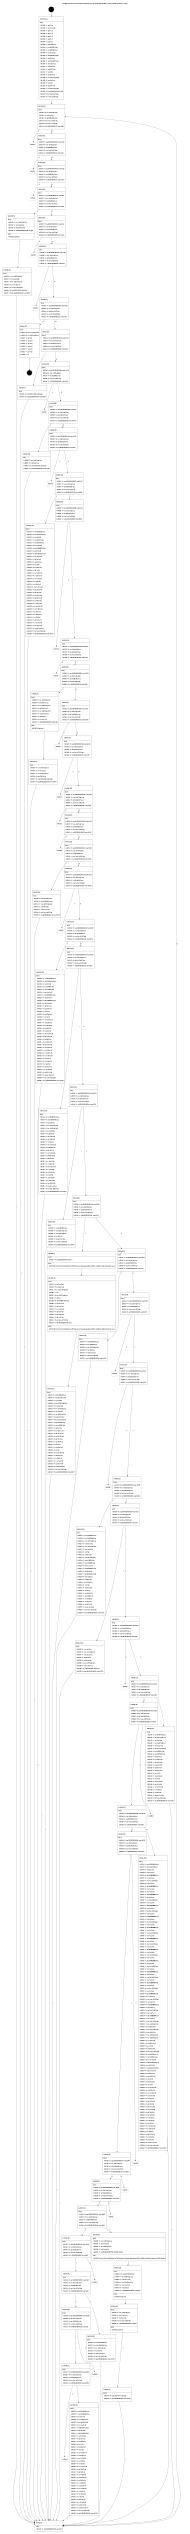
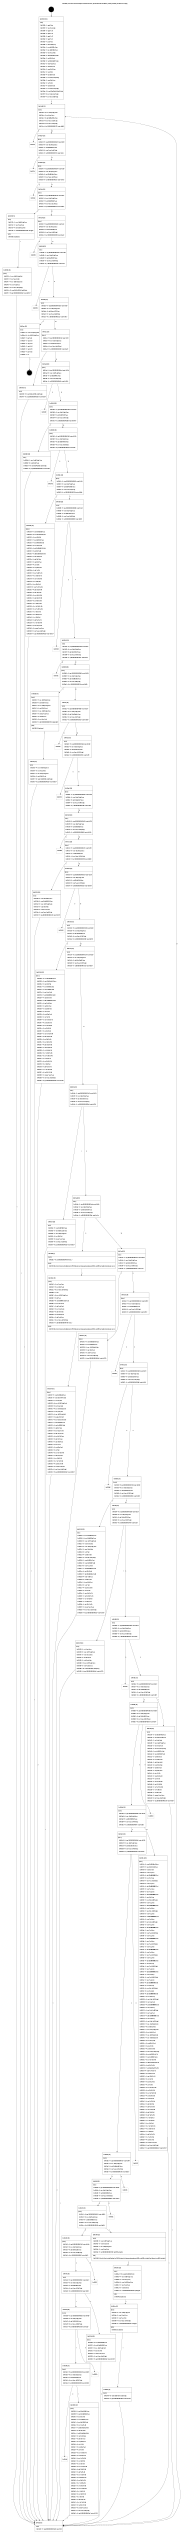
node "0x402c8b": removed
node "0x401ee2 [106]": removed
